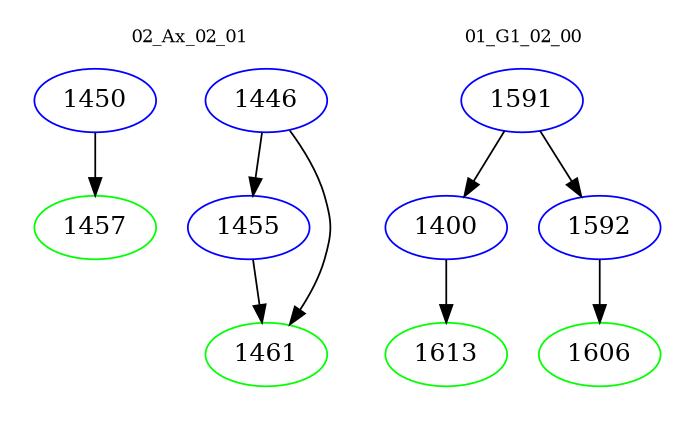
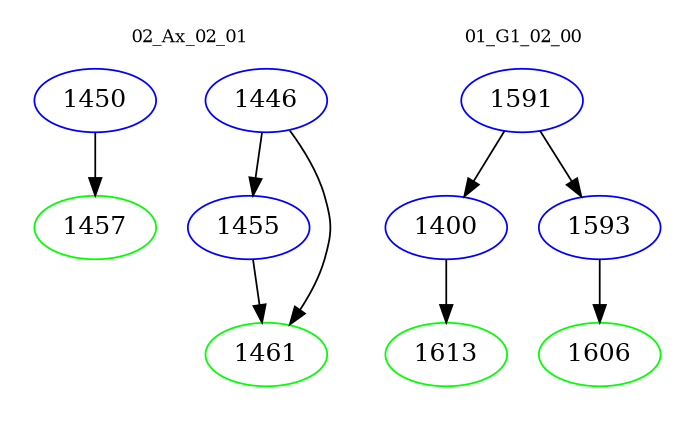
node "1592": label "1592" -> "1593"
